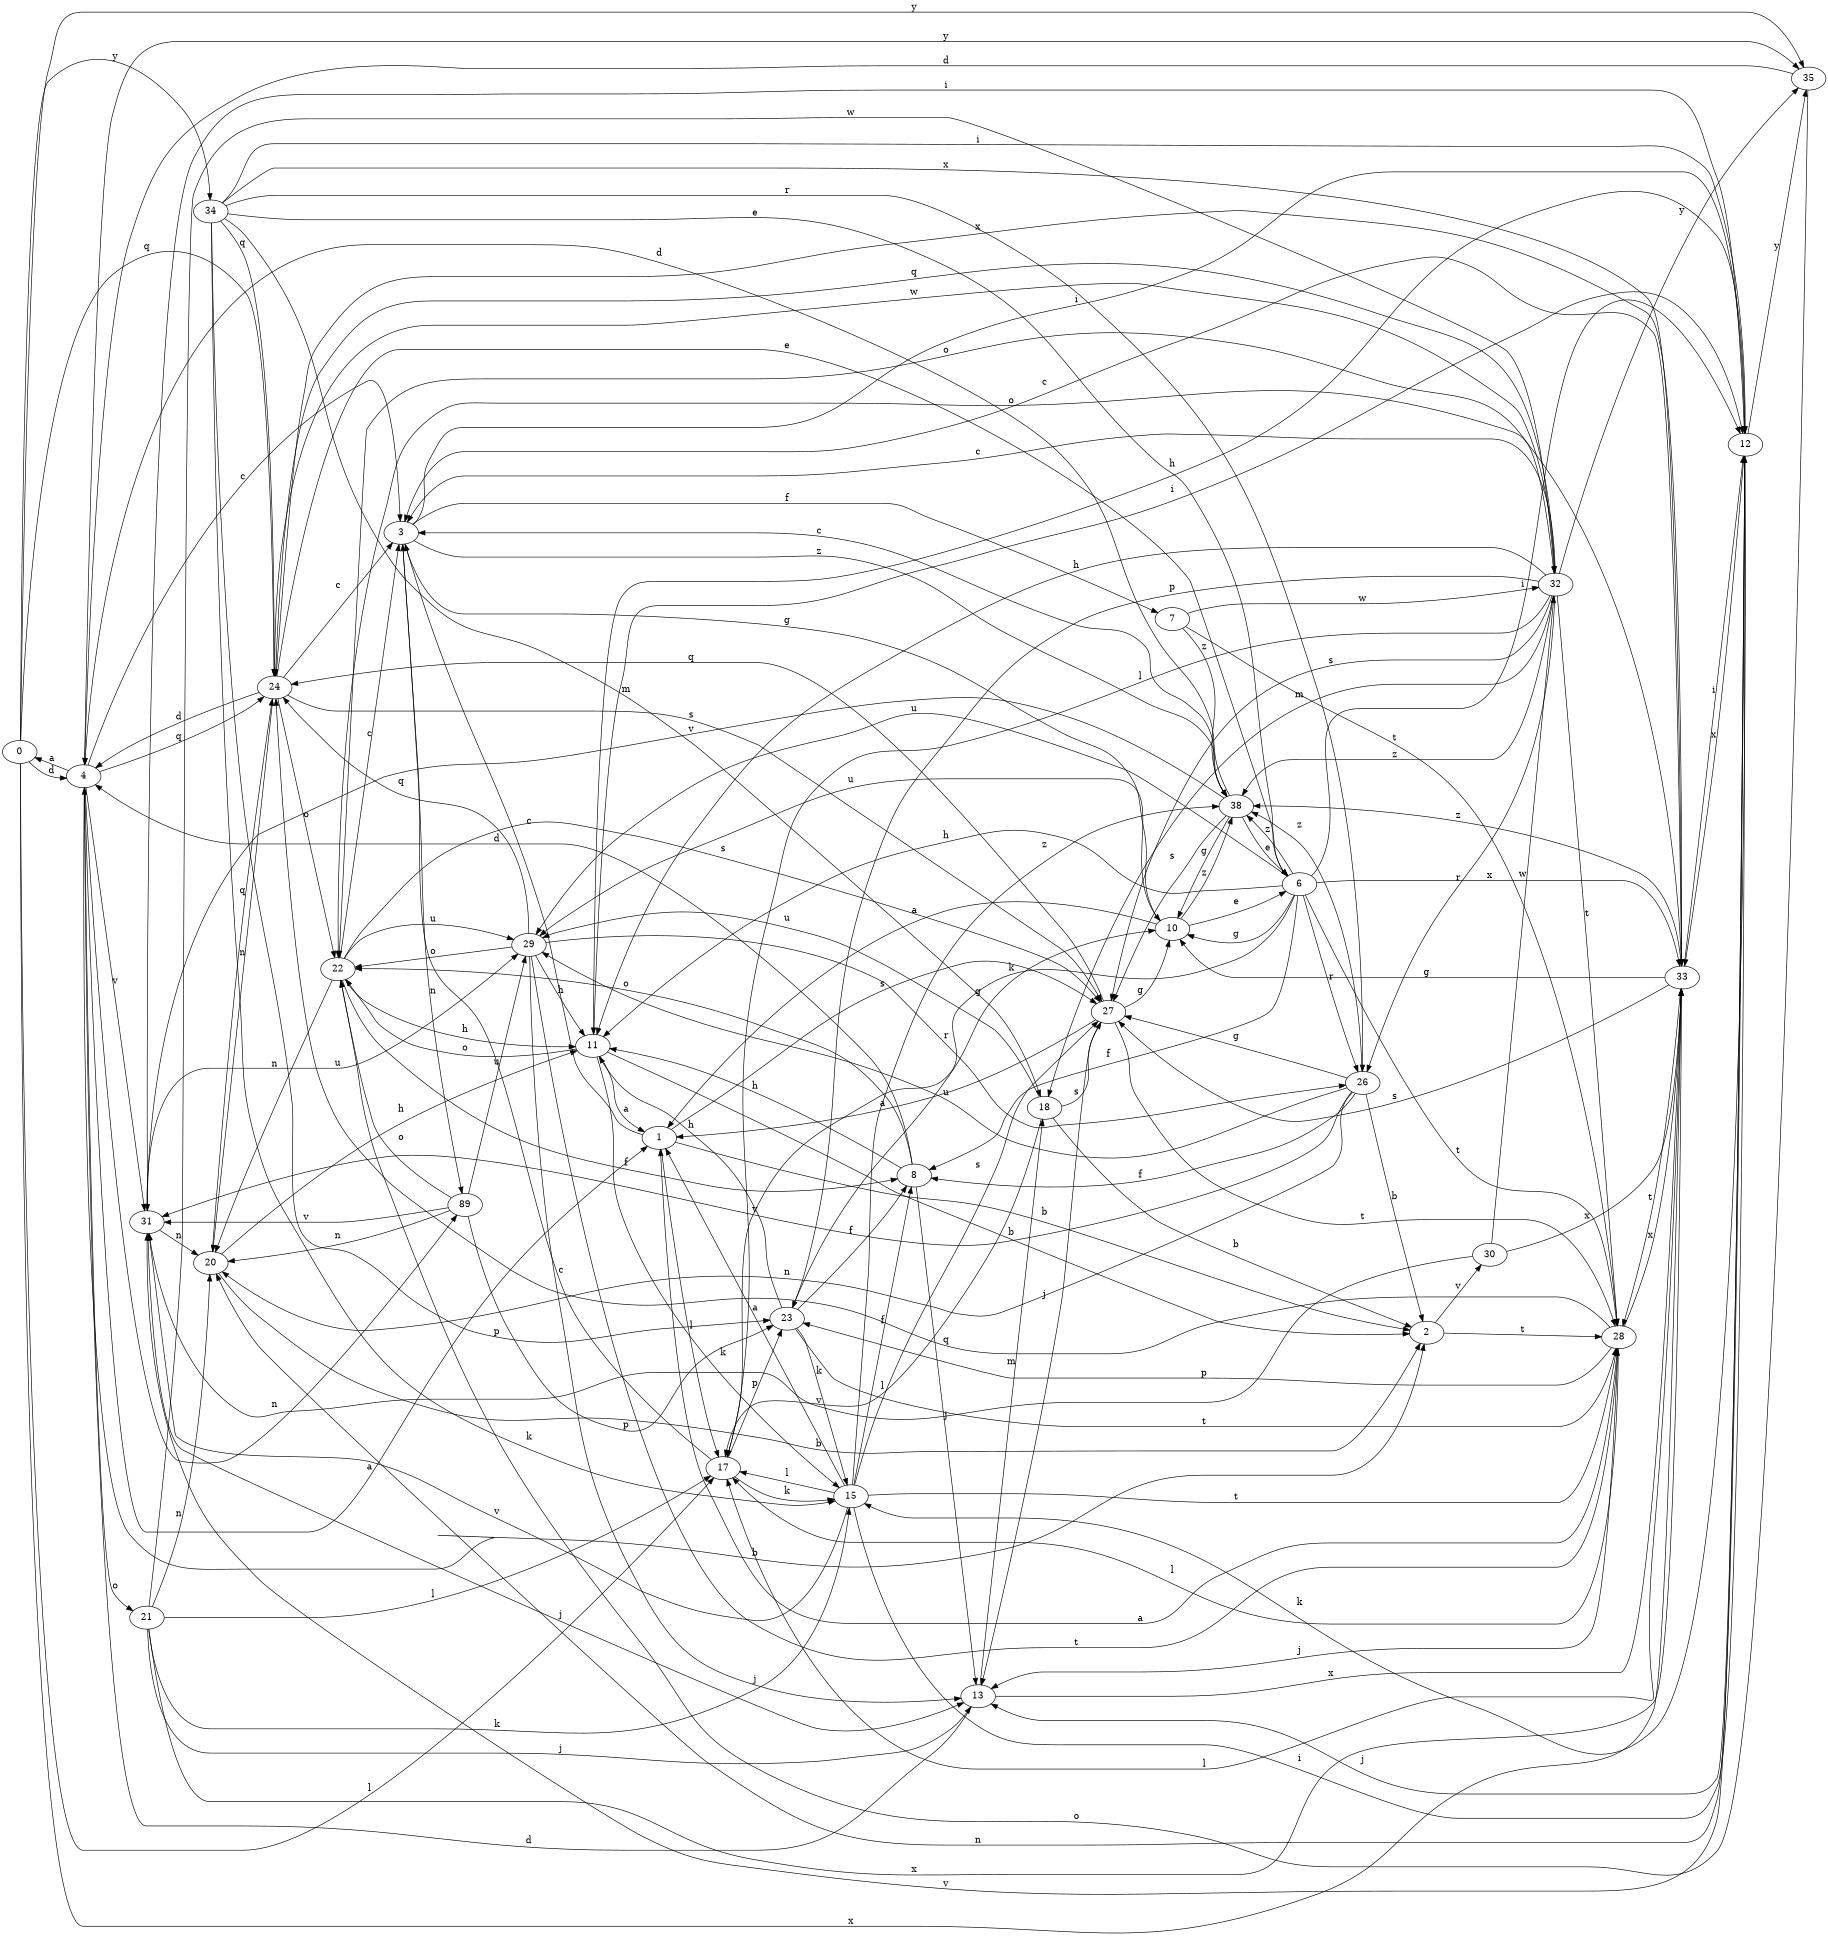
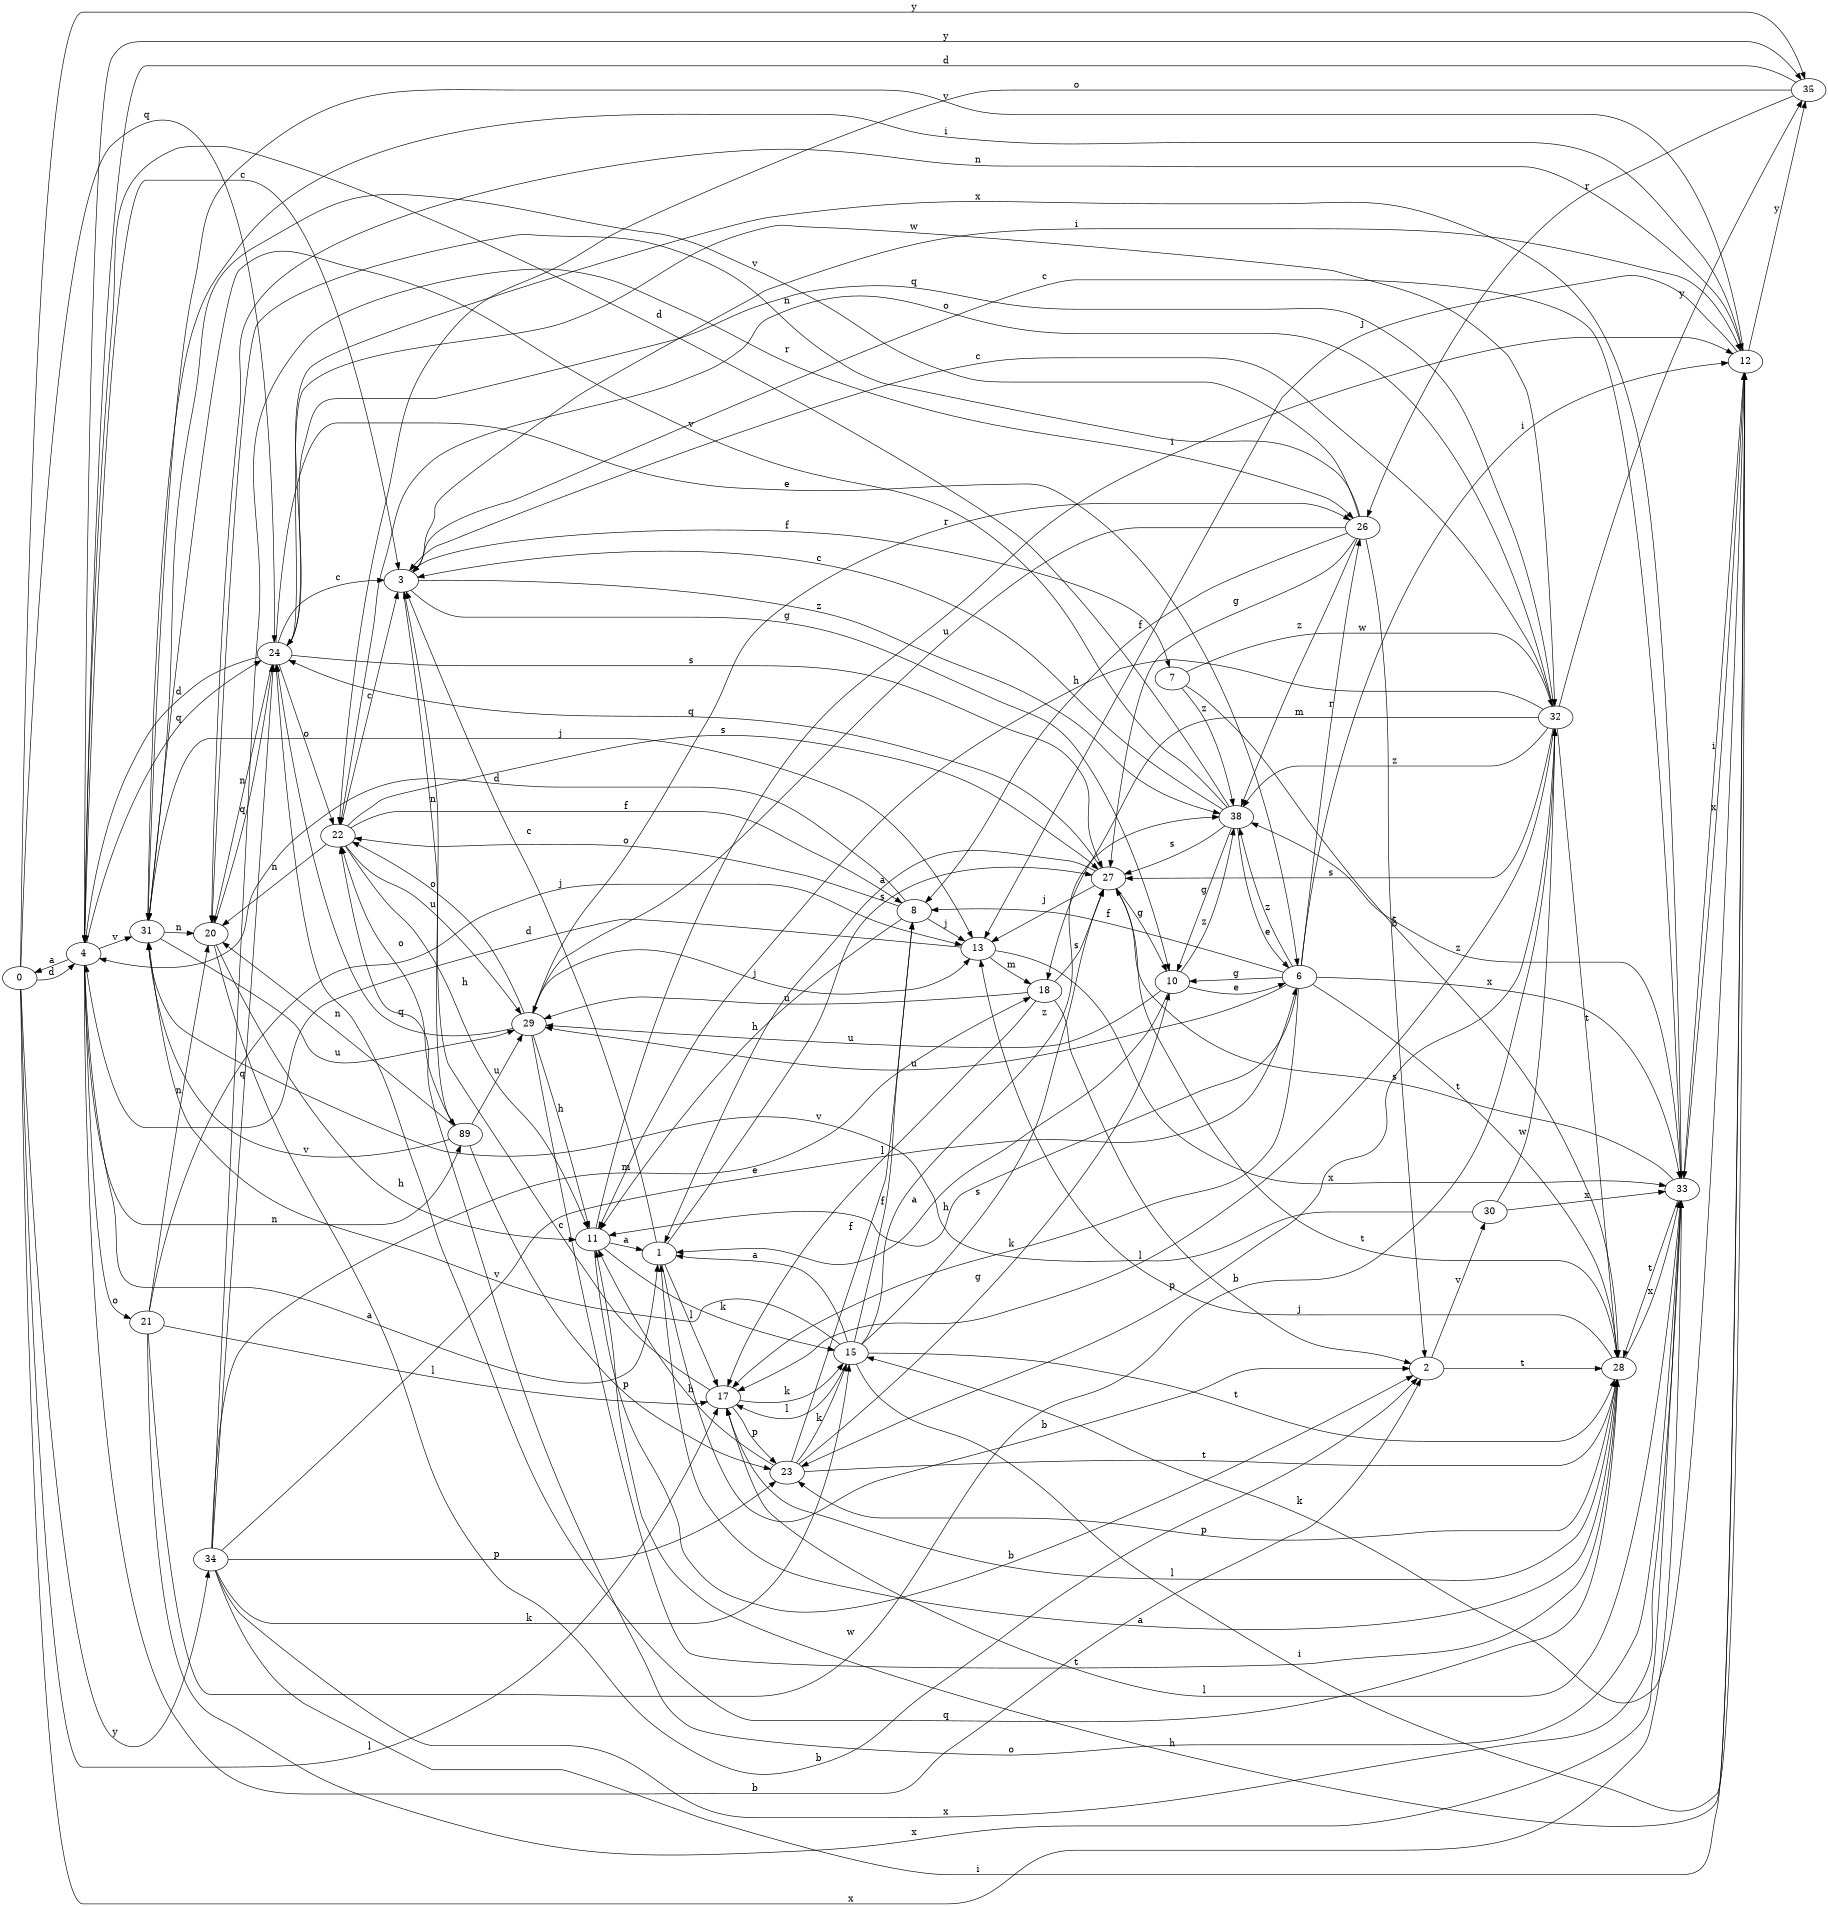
edge "32" -> "26": now "35" -> "26"
edge "33" -> "10": removed, label "g"
edge "11" -> "22": removed, label "o"
edge "21" -> "15": removed, label "k"
